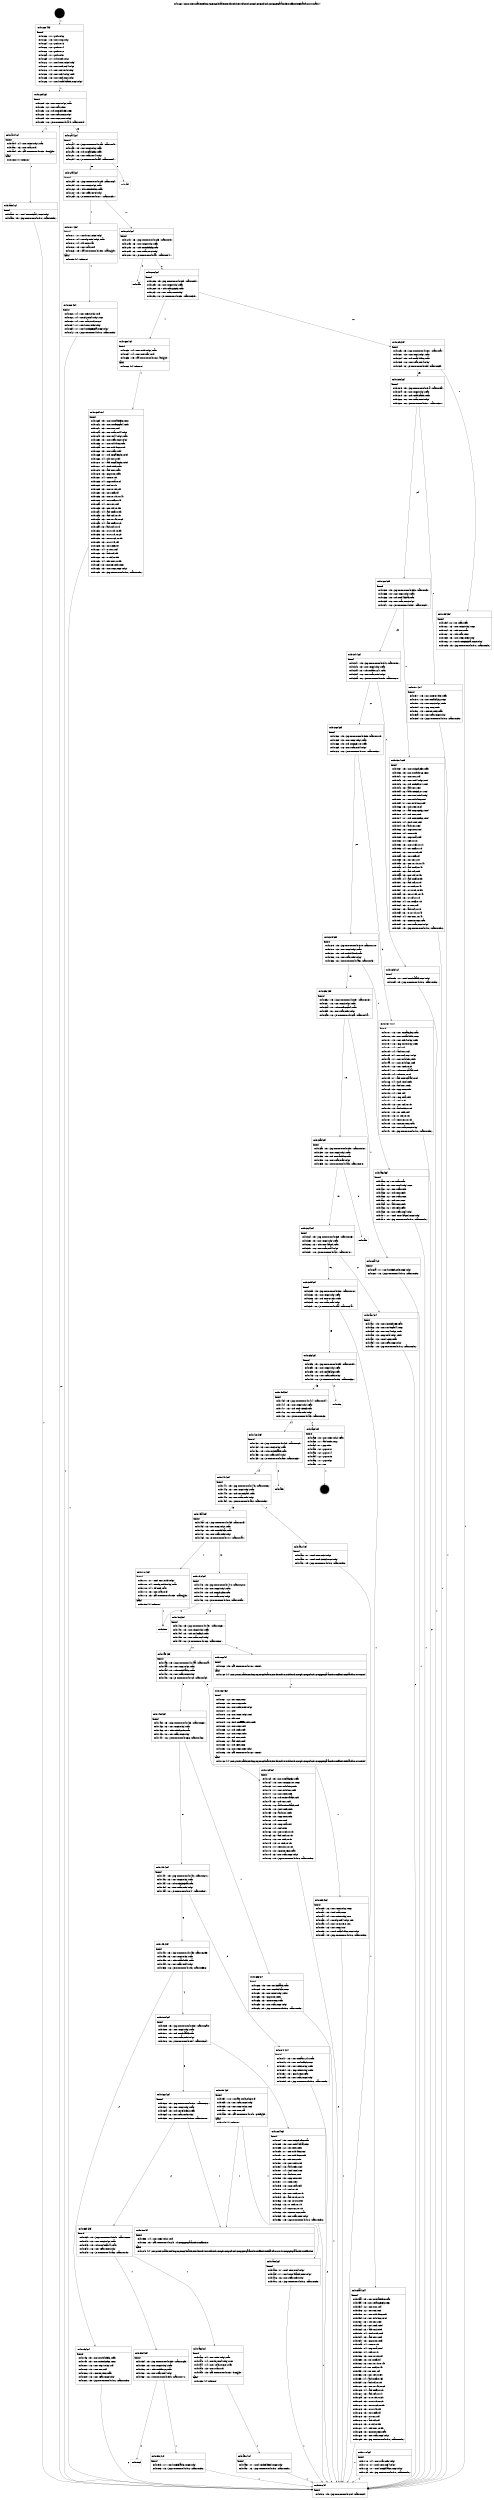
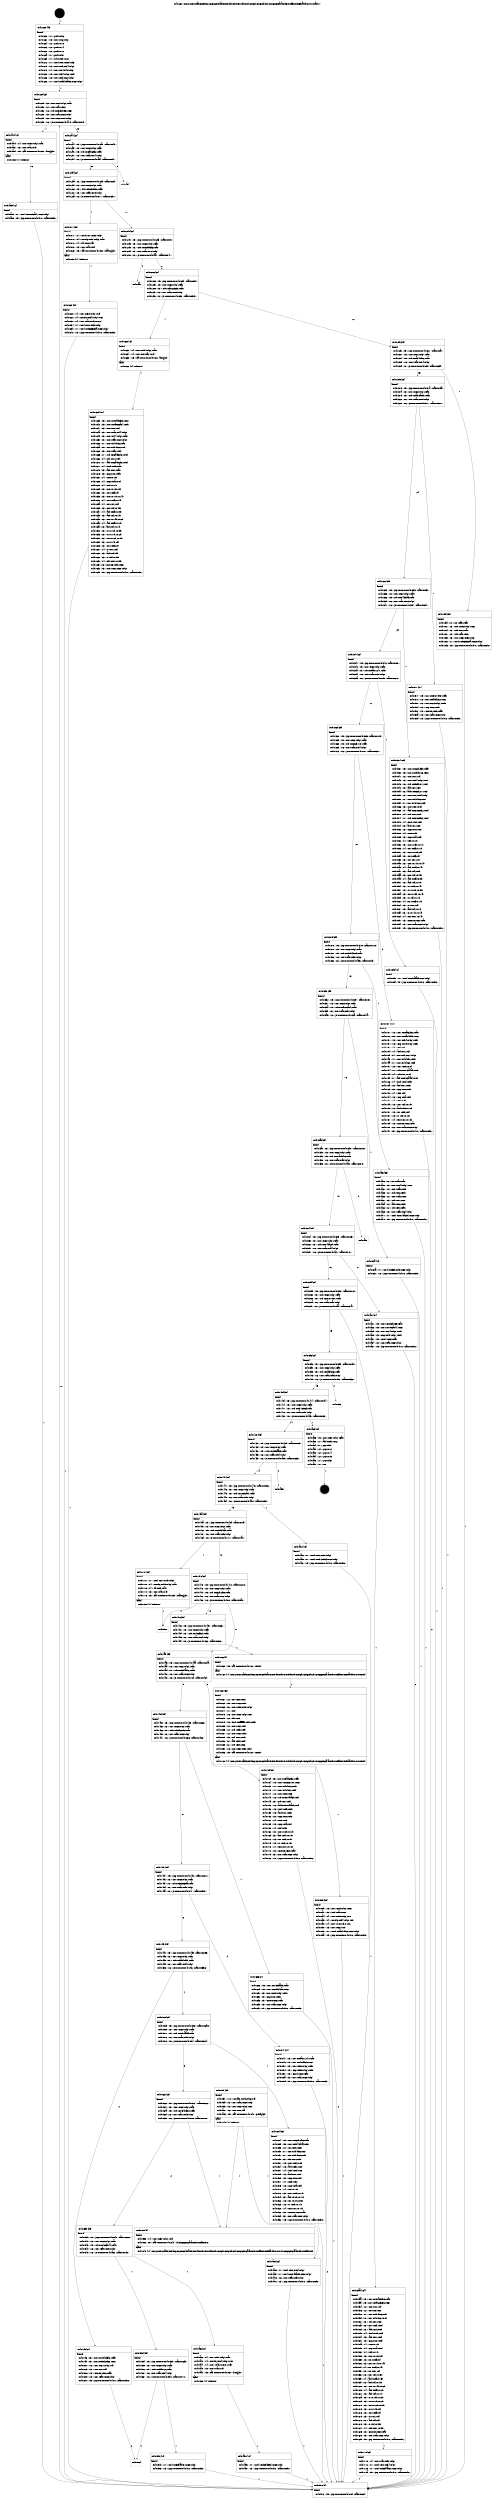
edge "0x401a7d [12]" -> "0x401a89 [12]": label " 1" -> " 16"
edge "0x40148c [25]" -> "0x4014a5 [25]": now "0x401473 [25]" -> "0x4014a5 [25]"
edge "0x4015aa [134]" -> "0x401b1c [5]": now "0x4015aa [134]" -> "0x401718 [23]"
edge "0x4017f6 [27]" -> "0x401b1c [5]": now "0x4017f6 [27]" -> "0x40156d"
